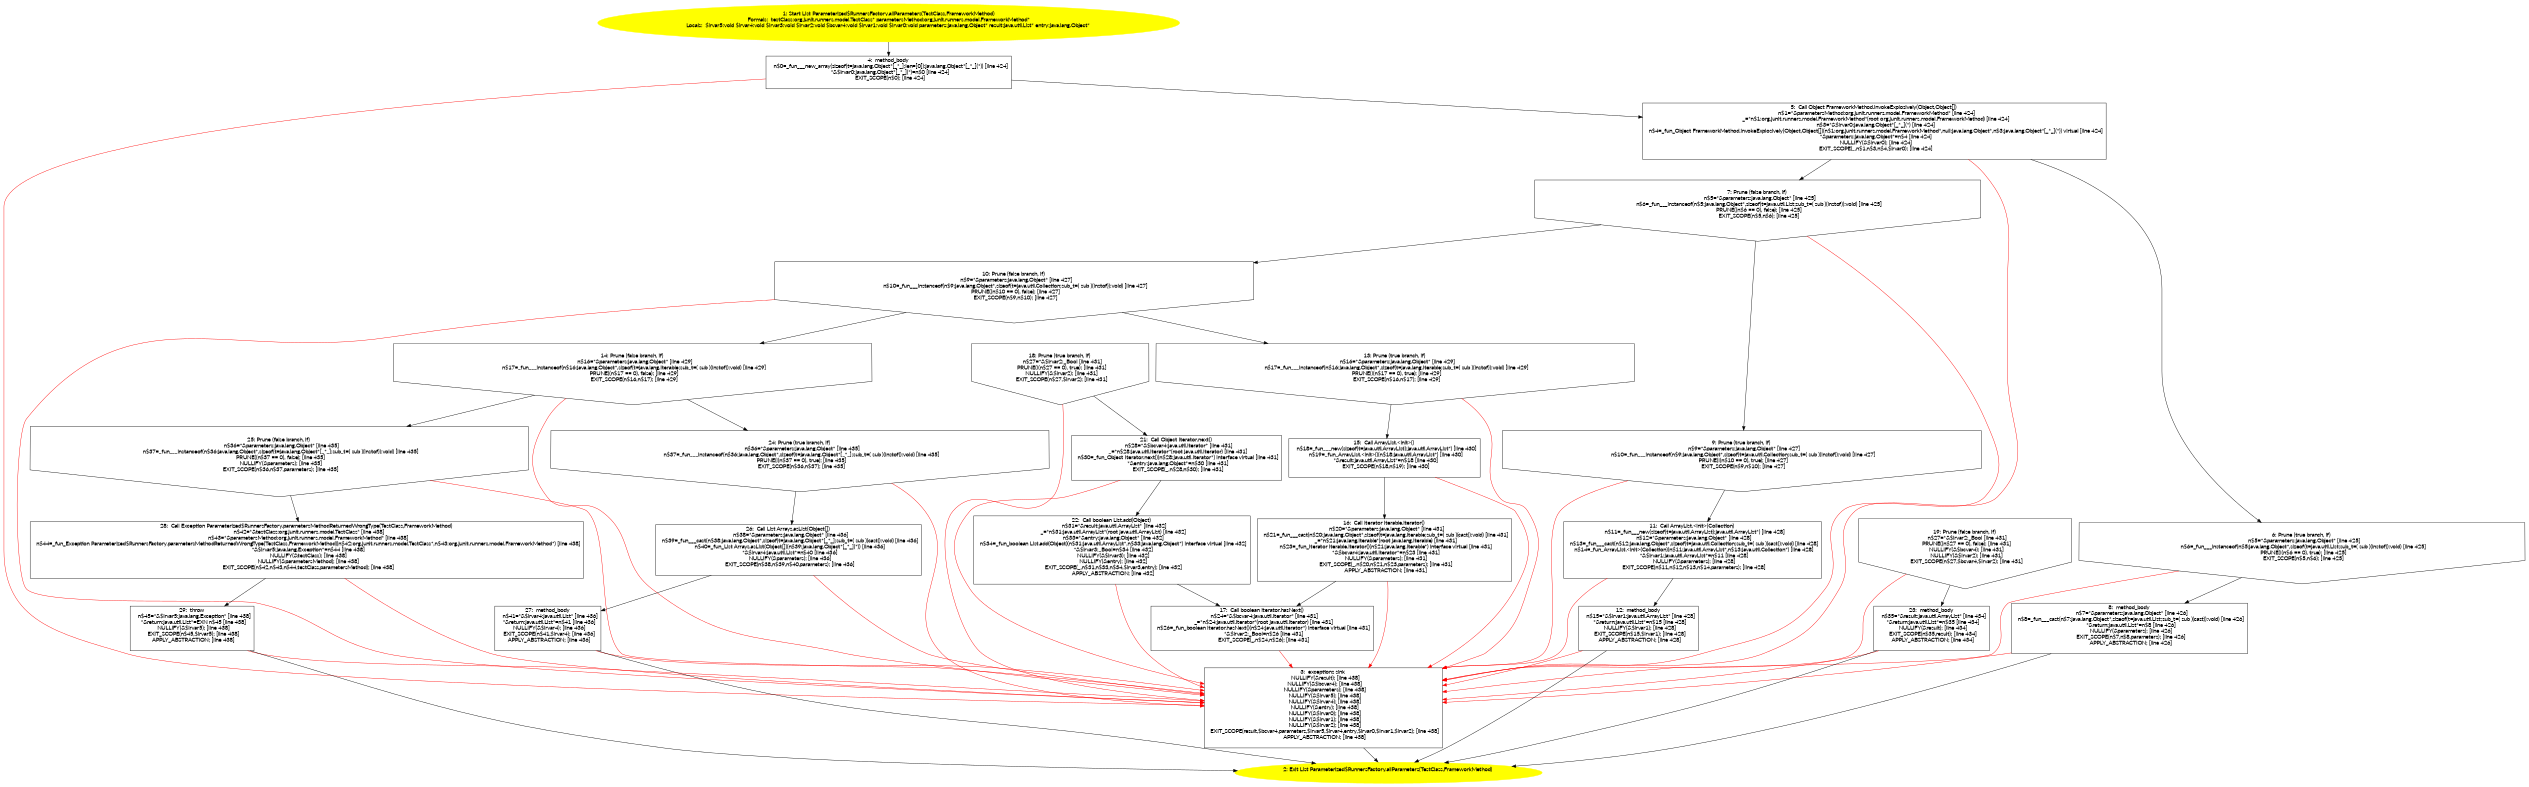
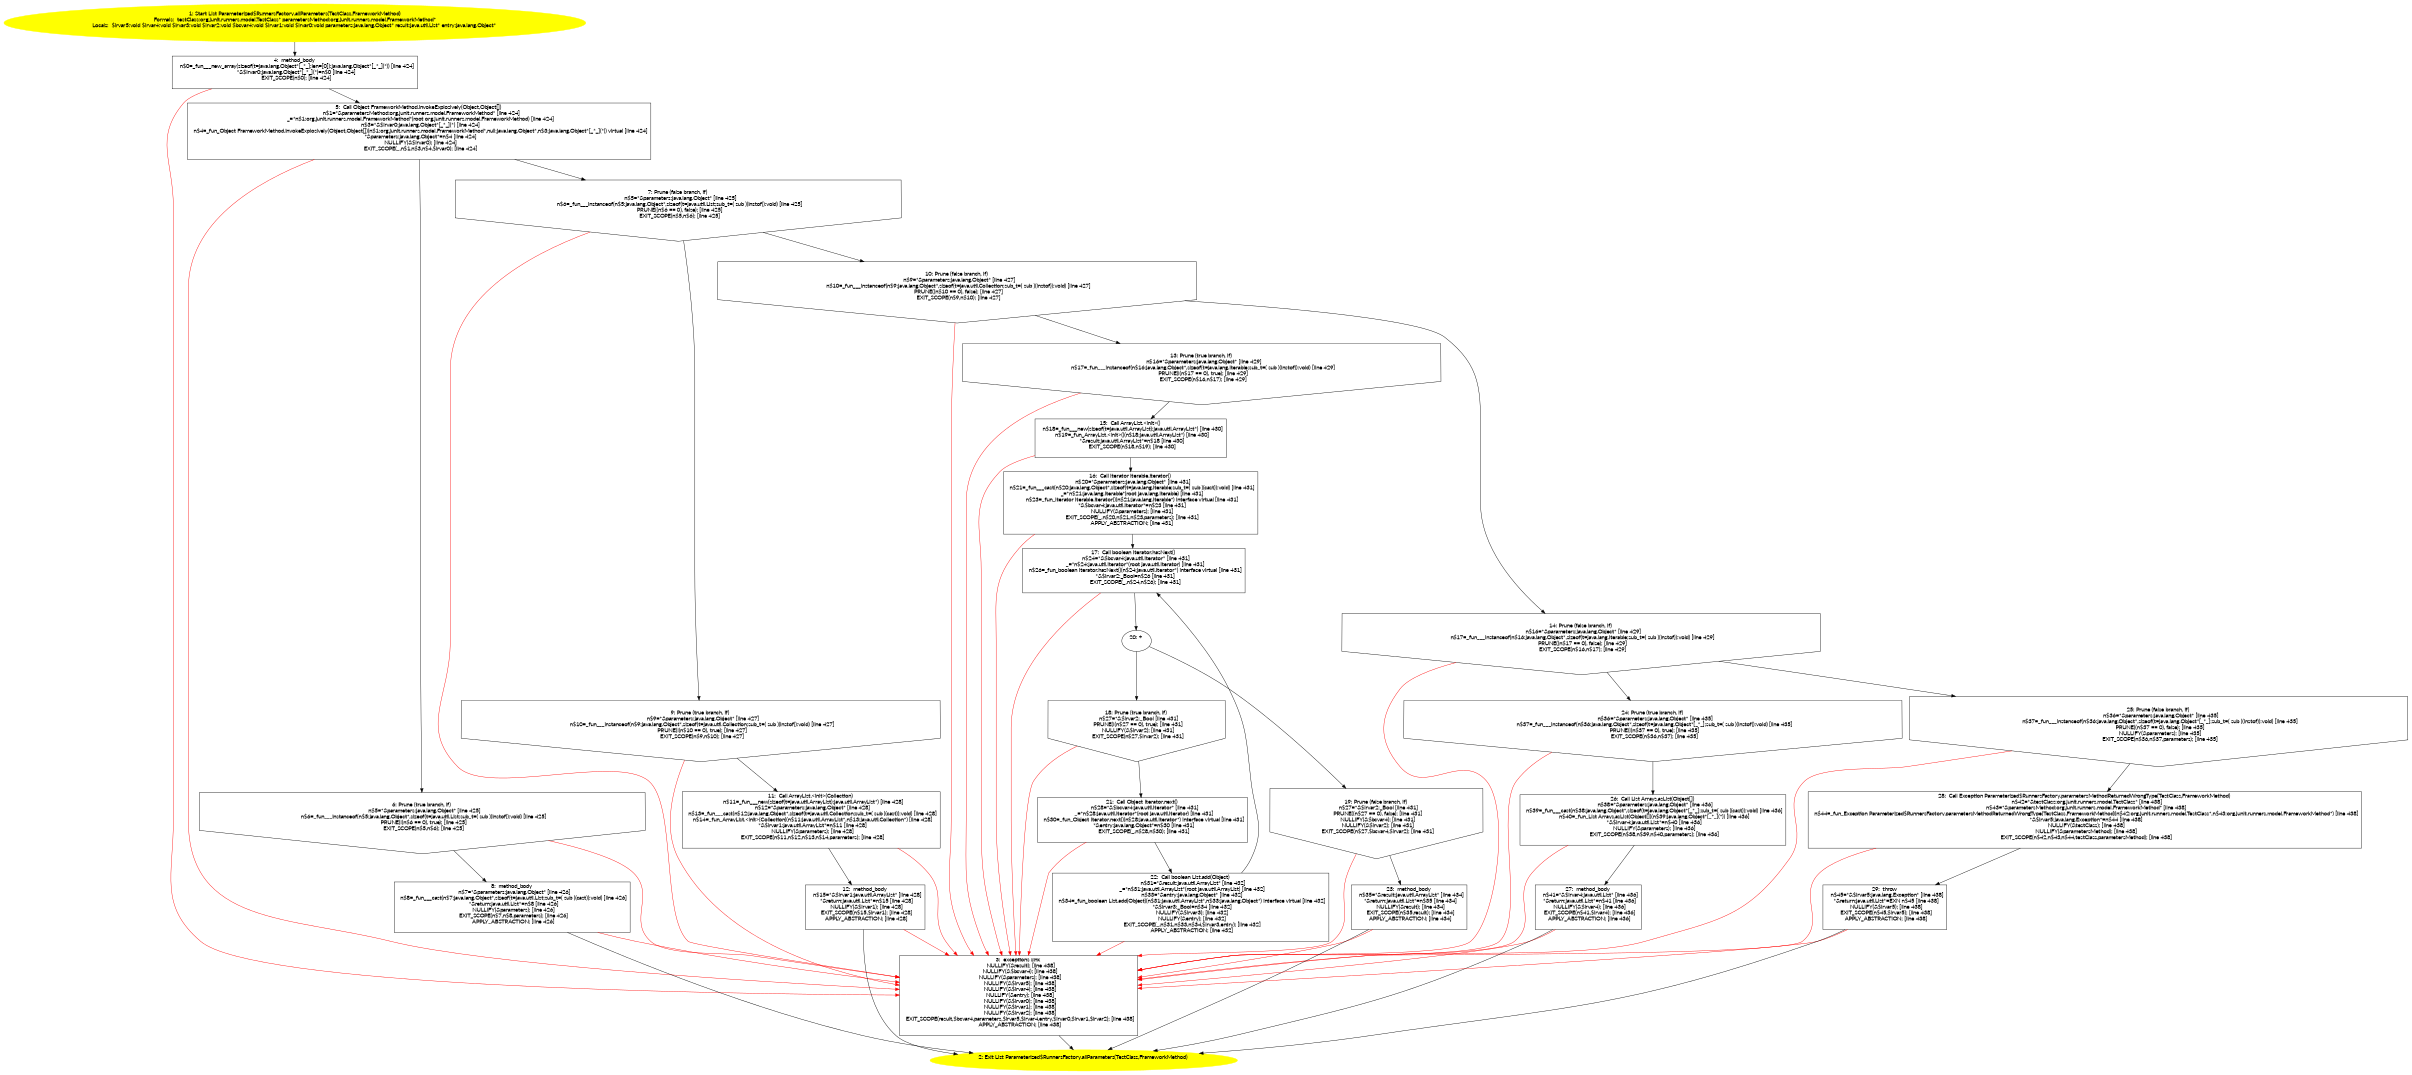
node "20: +": added
